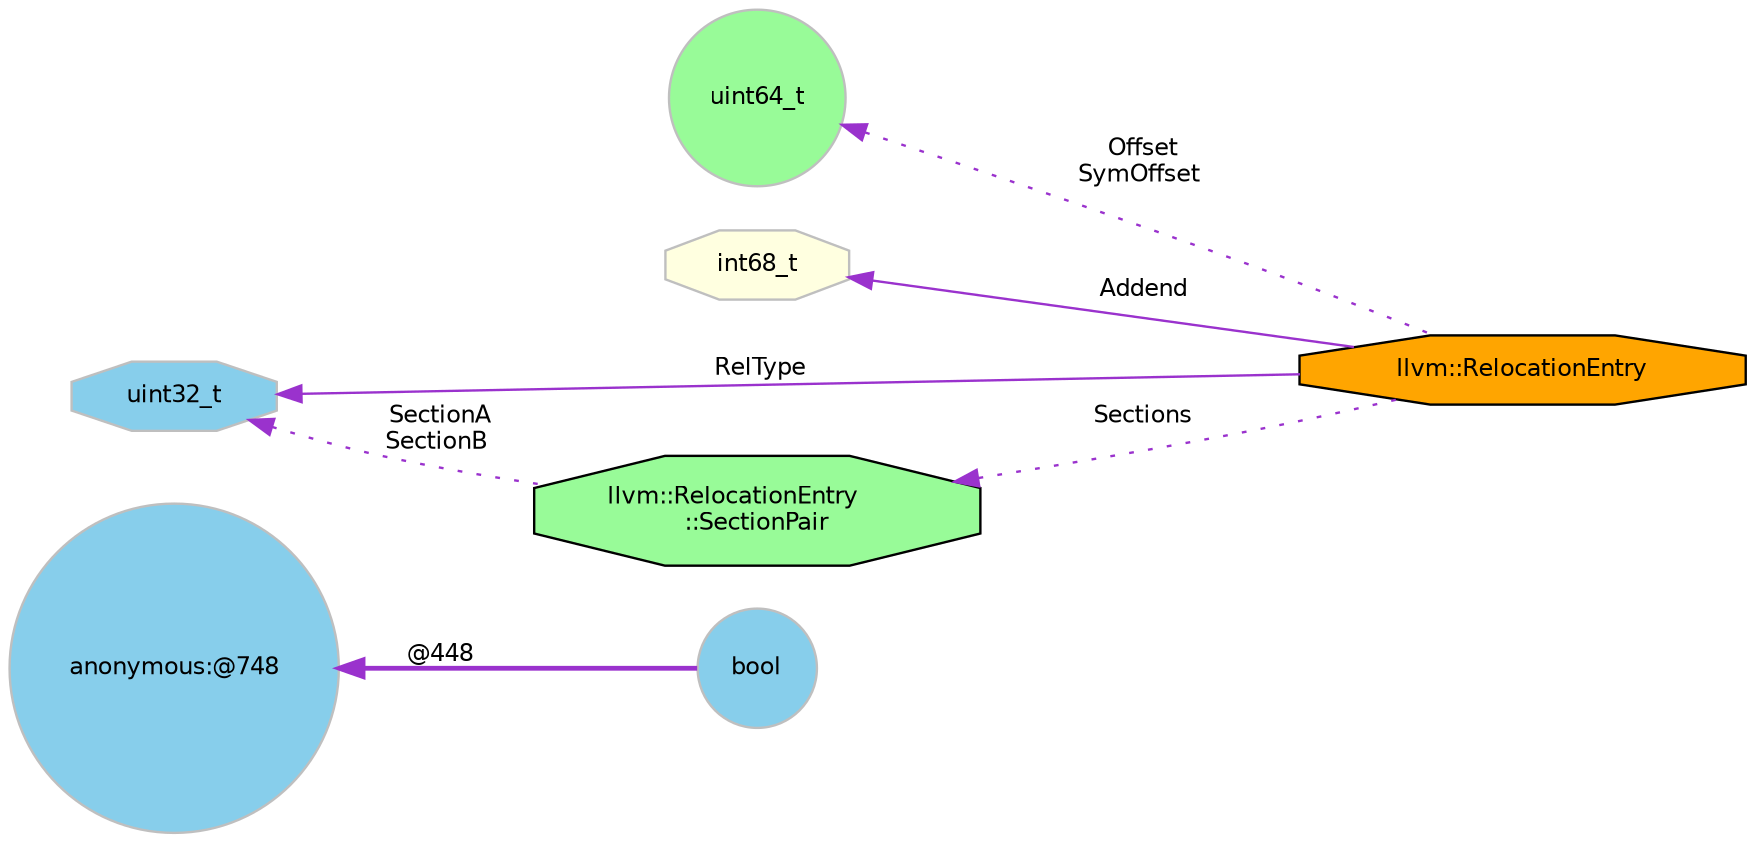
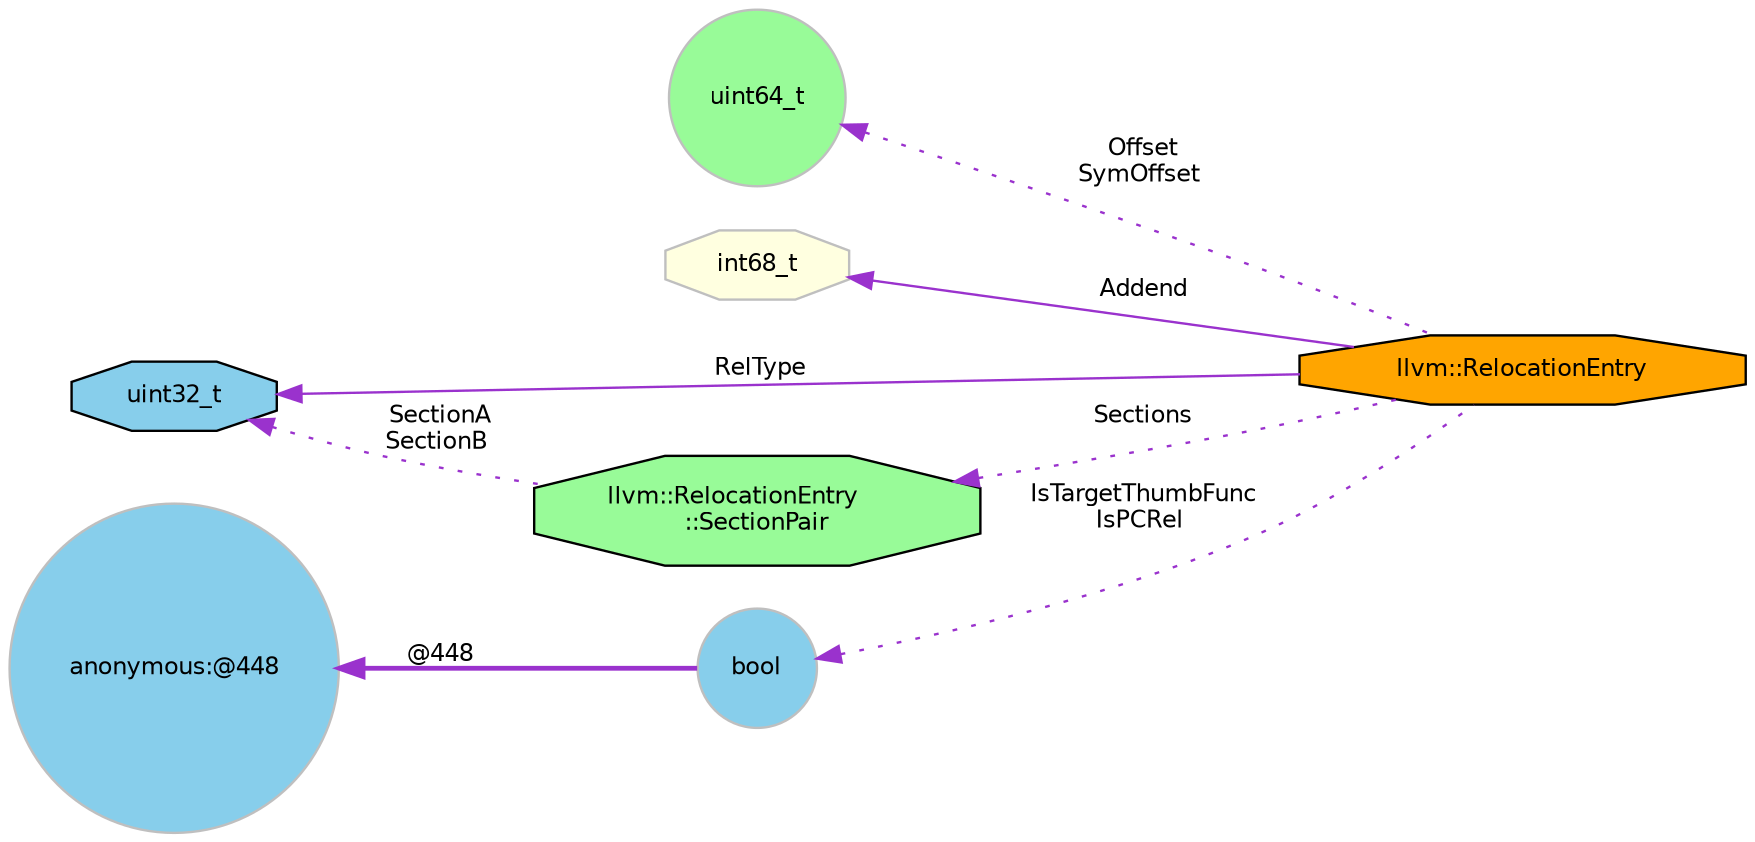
node "uint32_t": color grey75 -> black
edge "llvm::RelocationEntry" -> "bool": added, label "IsTargetThumbFunc IsPCRel"
node "anonymous:@748": label "anonymous:@748" -> "anonymous:@448"
